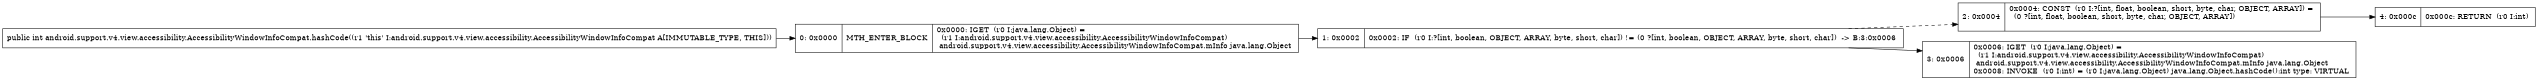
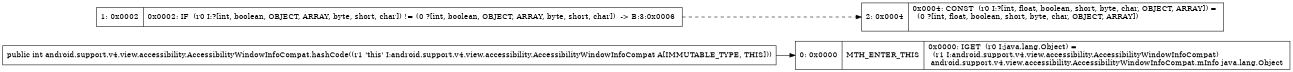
node "4: 0x000c": removed
node "0: 0x0000": text "MTH_ENTER_BLOCK" -> "MTH_ENTER_THIS"
edge "0: 0x0000" -> "1: 0x0002": removed
node "3: 0x0006": removed
